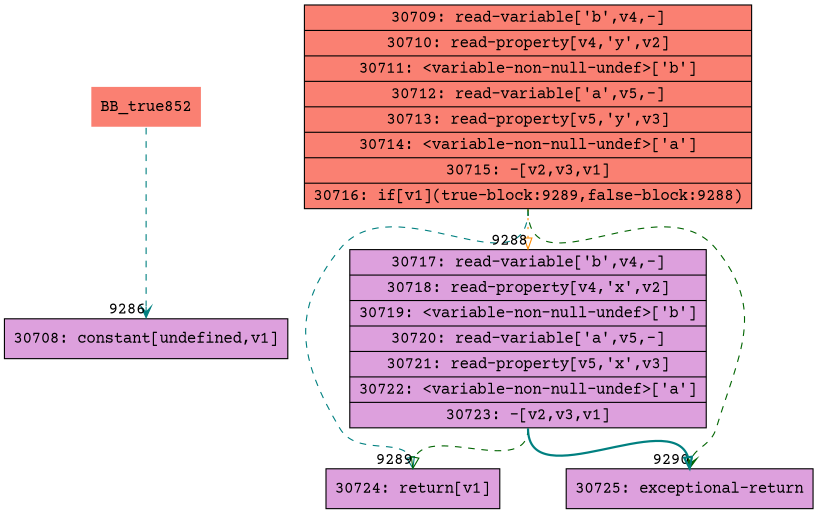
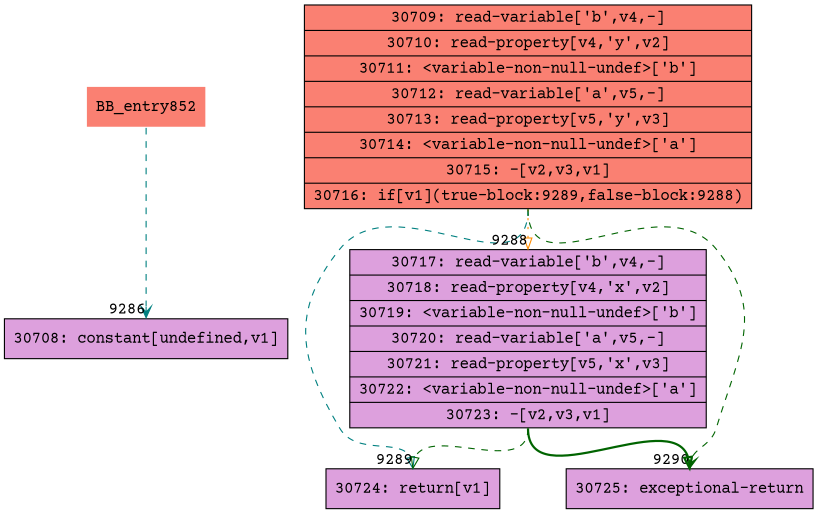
node "BB_true852": label "BB_true852" -> "BB_entry852"
edge "30717: read-variable['b',v4,-]" -> "30725: exceptional-return": color teal -> darkgreen
